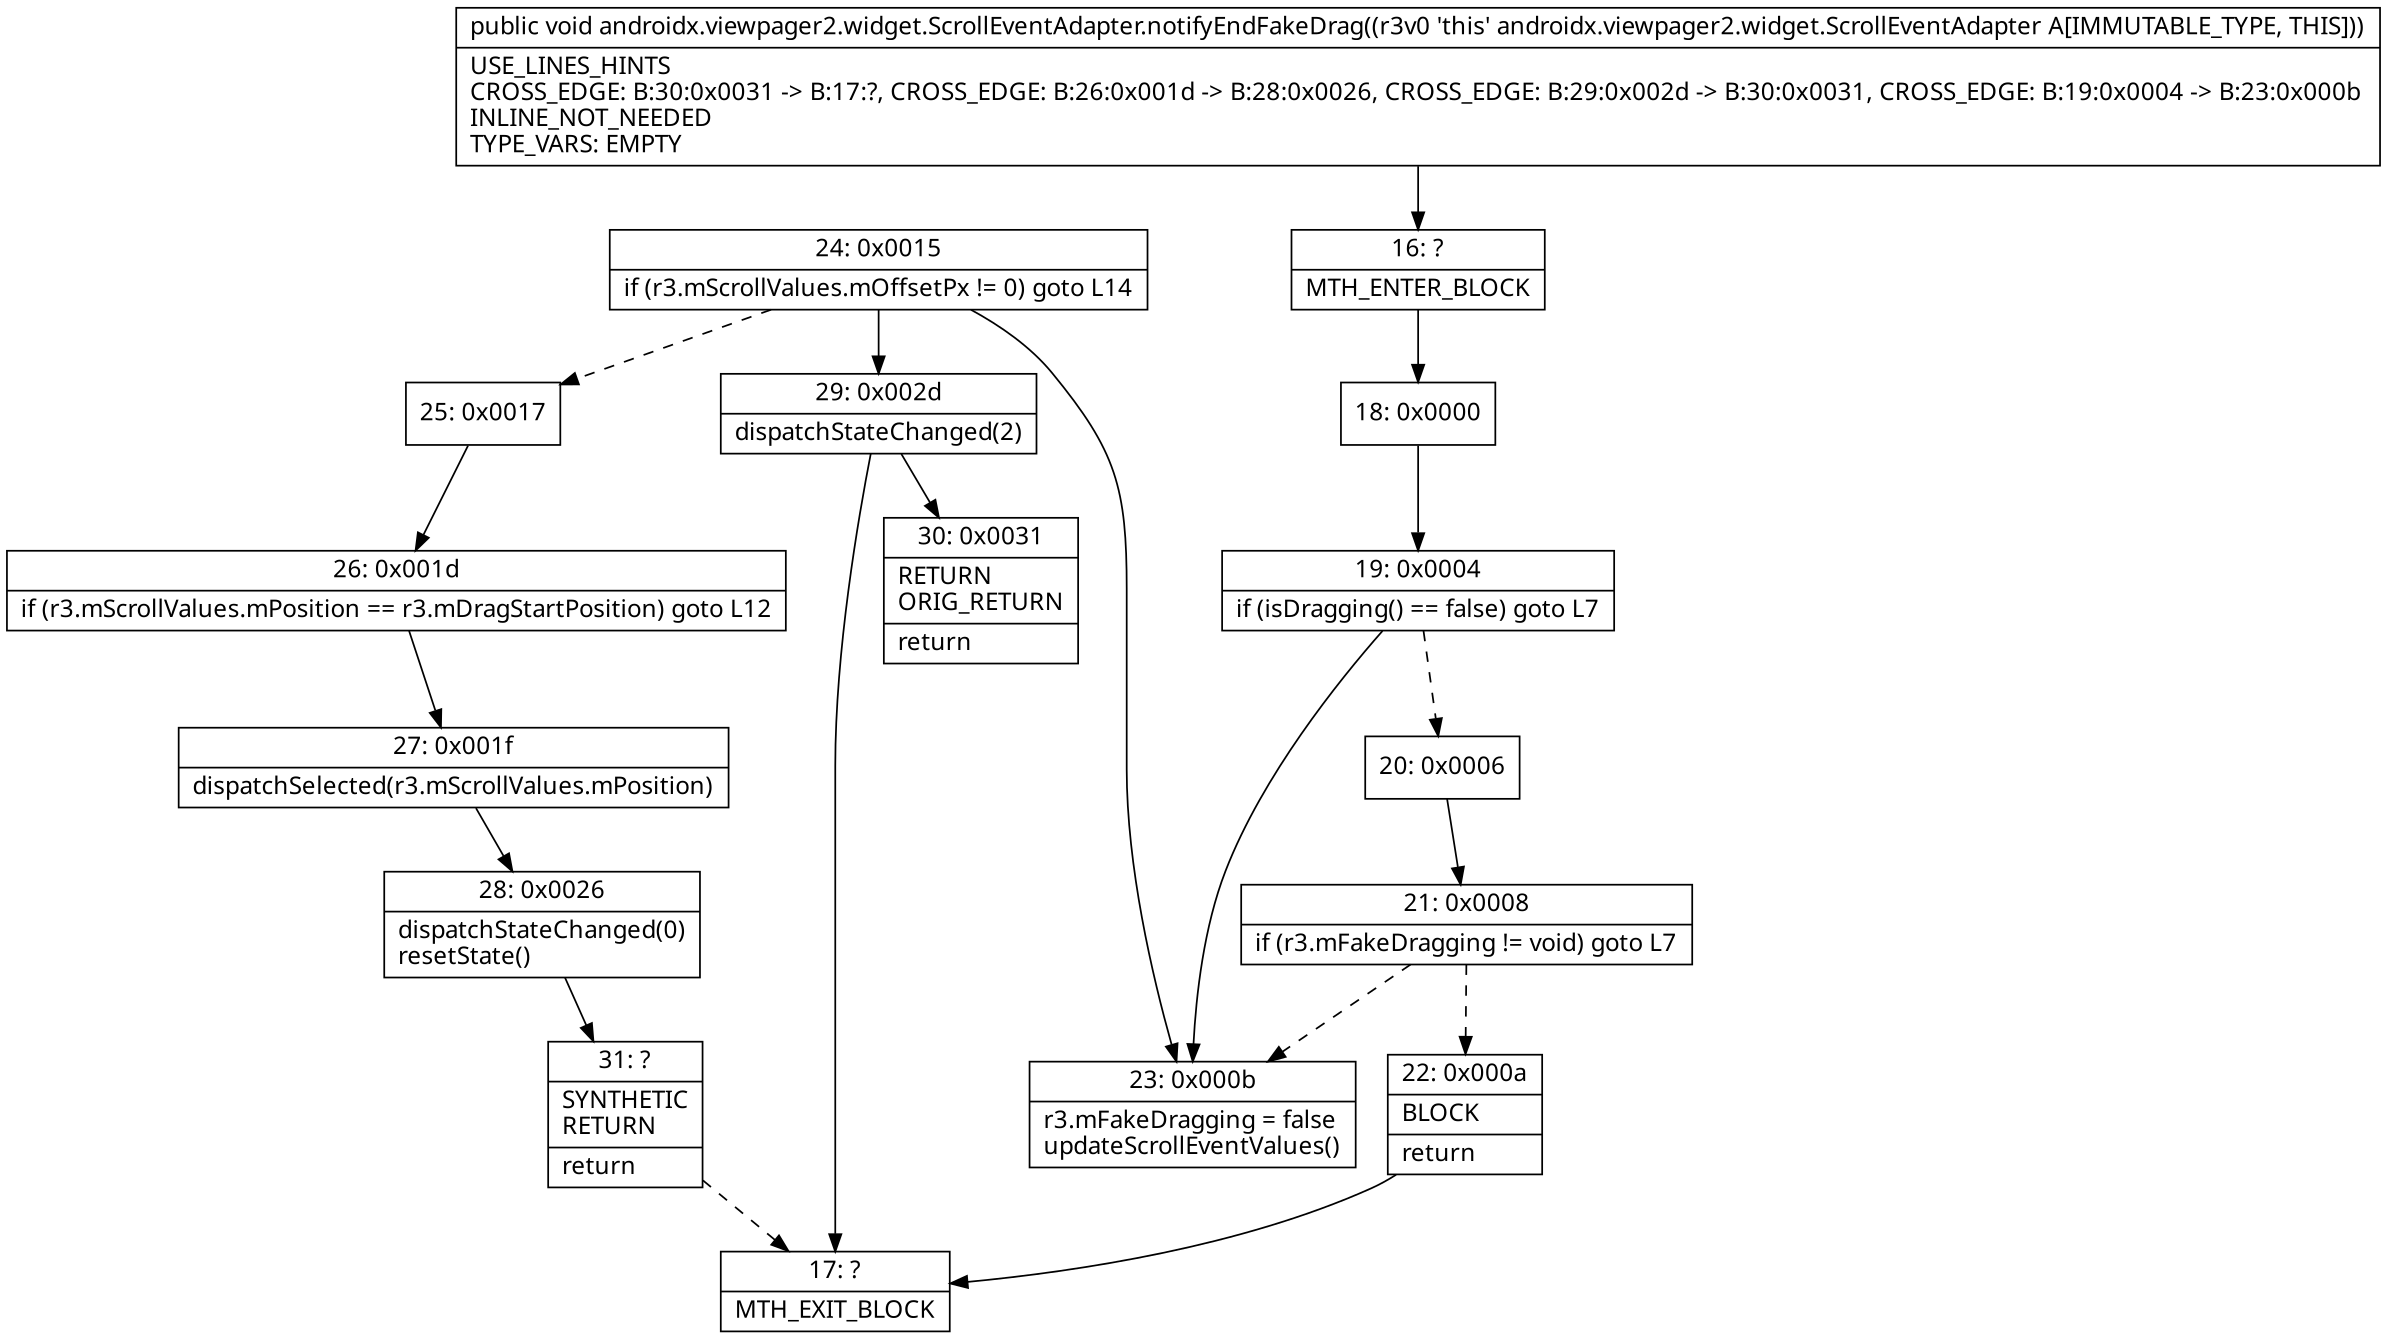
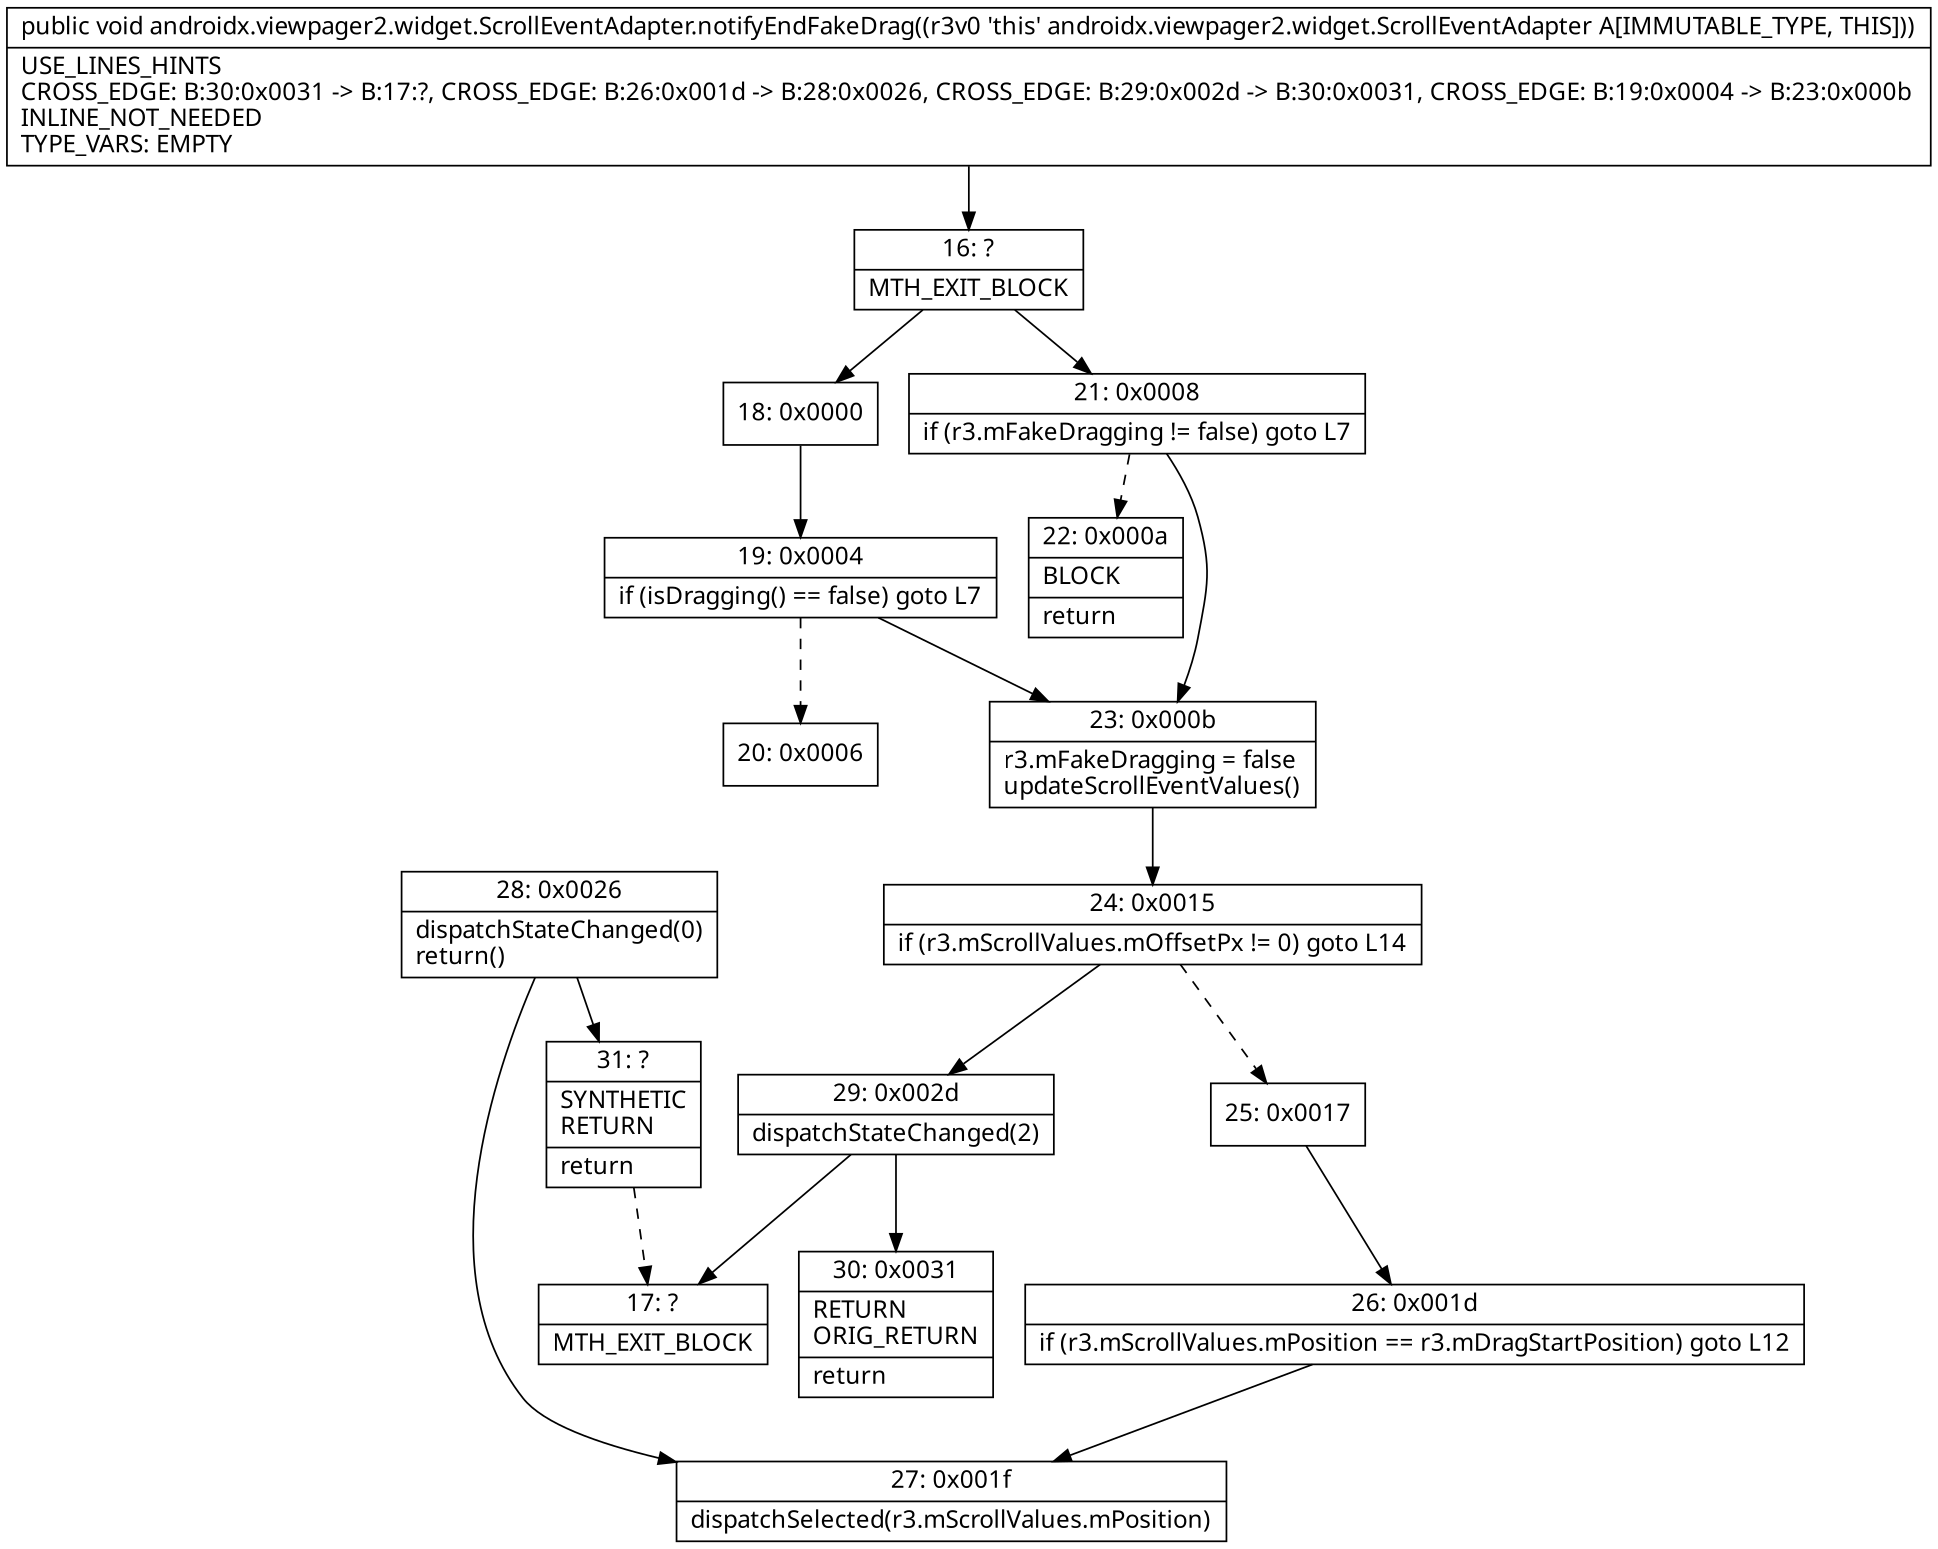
node "16: ?": text "MTH_ENTER_BLOCK" -> "MTH_EXIT_BLOCK"
edge "24: 0x0015" -> "23: 0x000b": reversed
edge "27: 0x001f" -> "28: 0x0026": reversed
edge "20: 0x0006" -> "21: 0x0008": now "16: ?" -> "21: 0x0008"
node "21: 0x0008": text "if (r3.mFakeDragging != void) goto L7" -> "if (r3.mFakeDragging != false) goto L7"
node "28: 0x0026": text "resetState()" -> "return()"
edge "21: 0x0008" -> "23: 0x000b": style dashed -> solid
edge "22: 0x000a" -> "17: ?": removed
